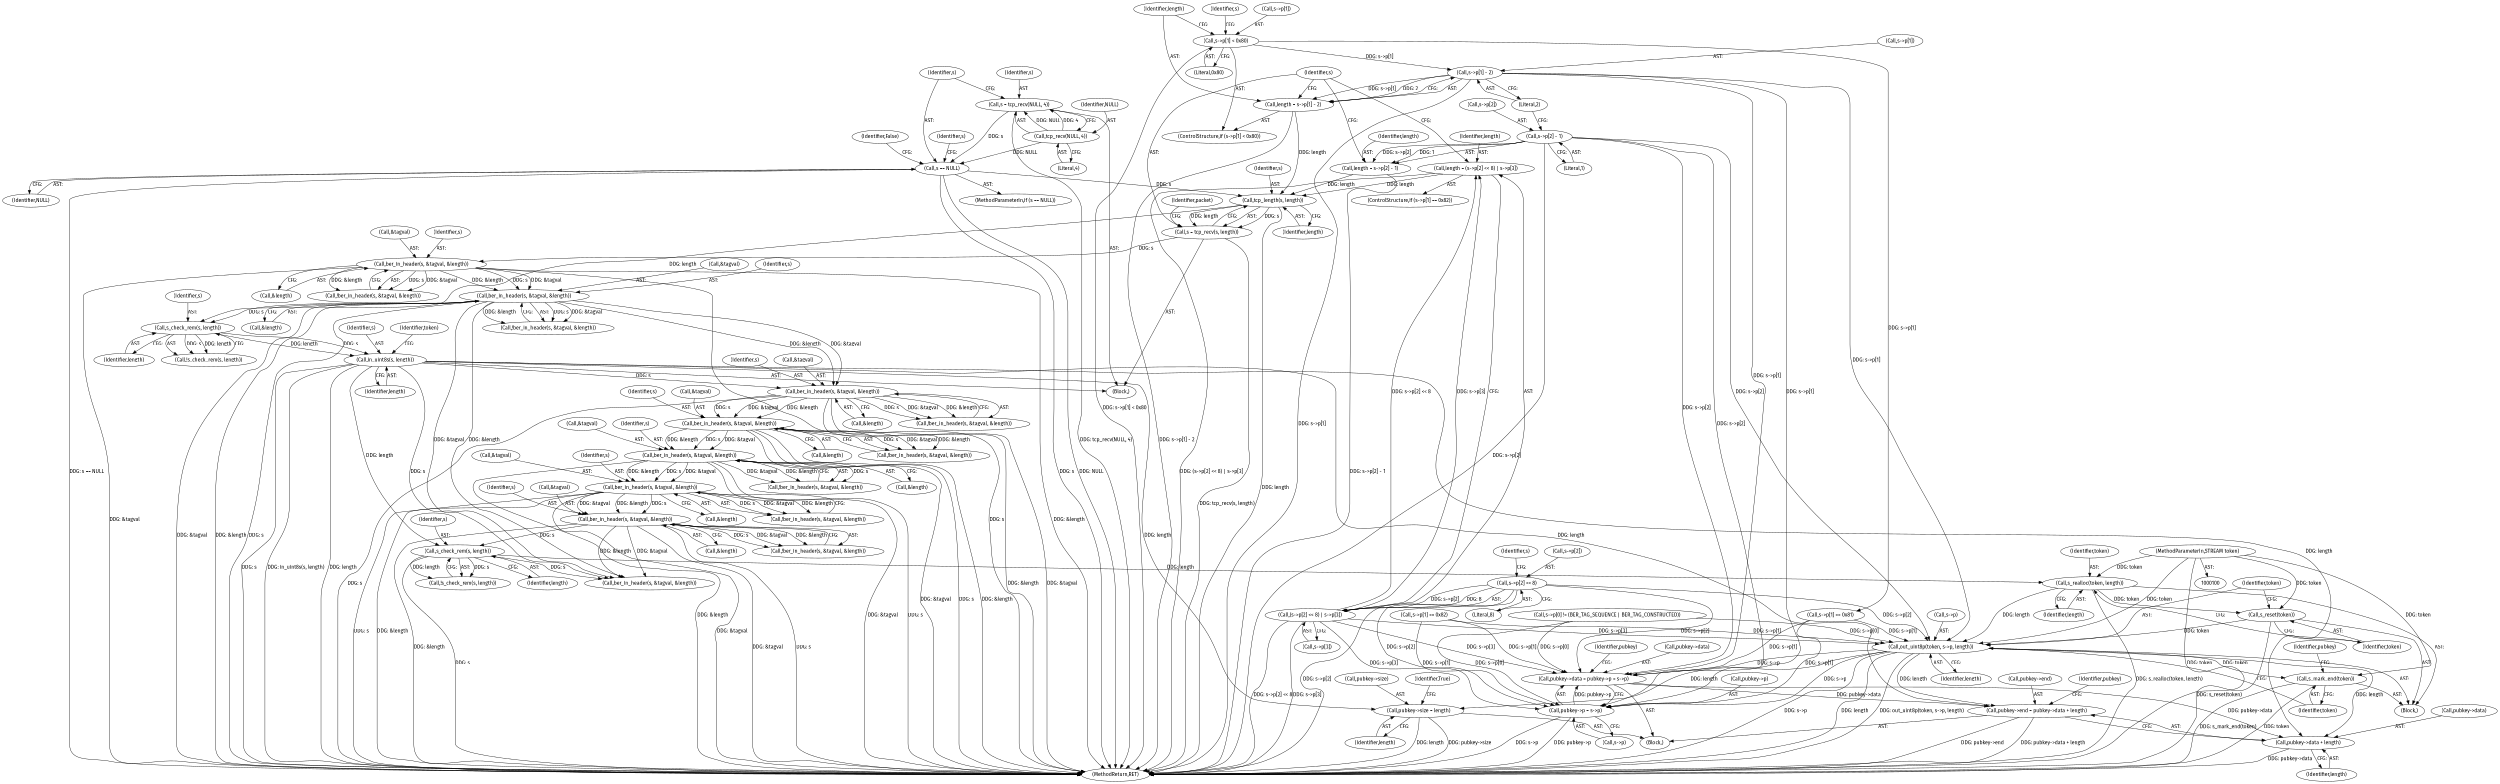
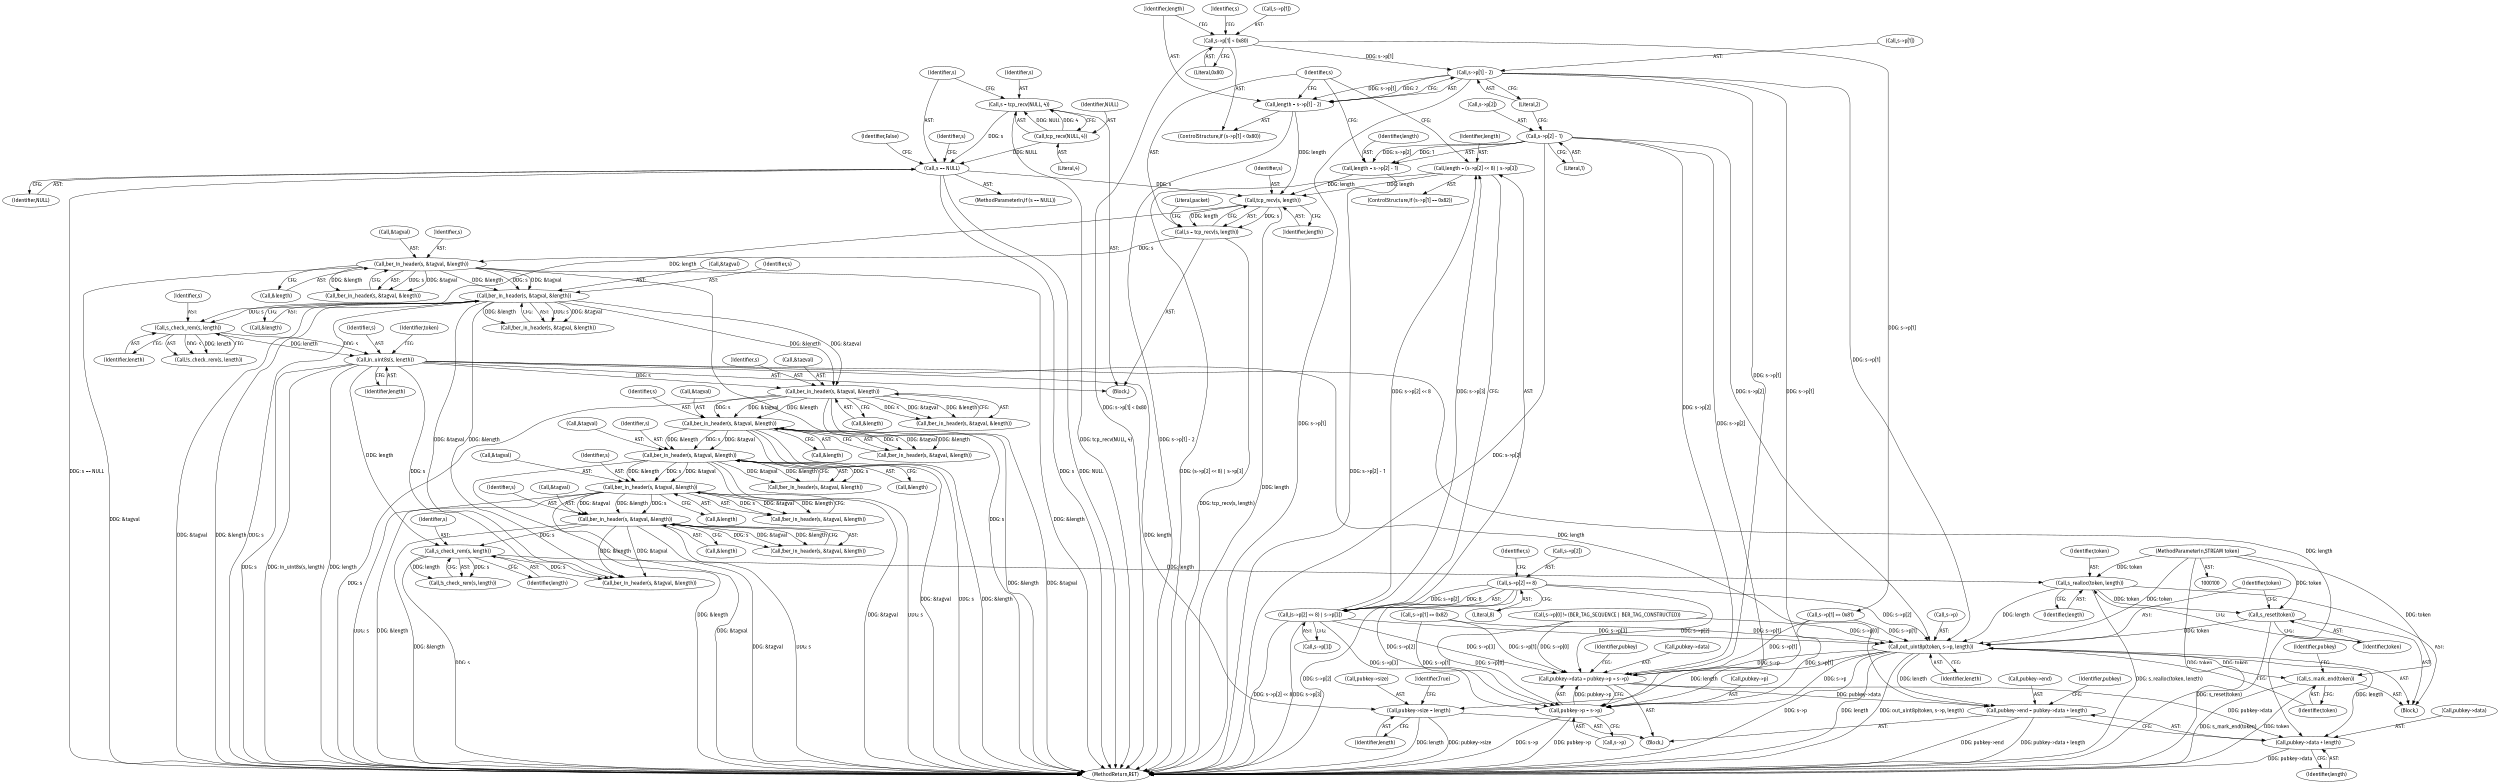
edge "(Call,tcp_recv(NULL, 4))" -> "(Literal,4)": removed, label "CFG:"
node "(Identifier,packet)": label "(Identifier,packet)" -> "(Literal,packet)"
node "(Call,tcp_length(s, length))": label "(Call,tcp_length(s, length))" -> "(Call,tcp_recv(s, length))"
